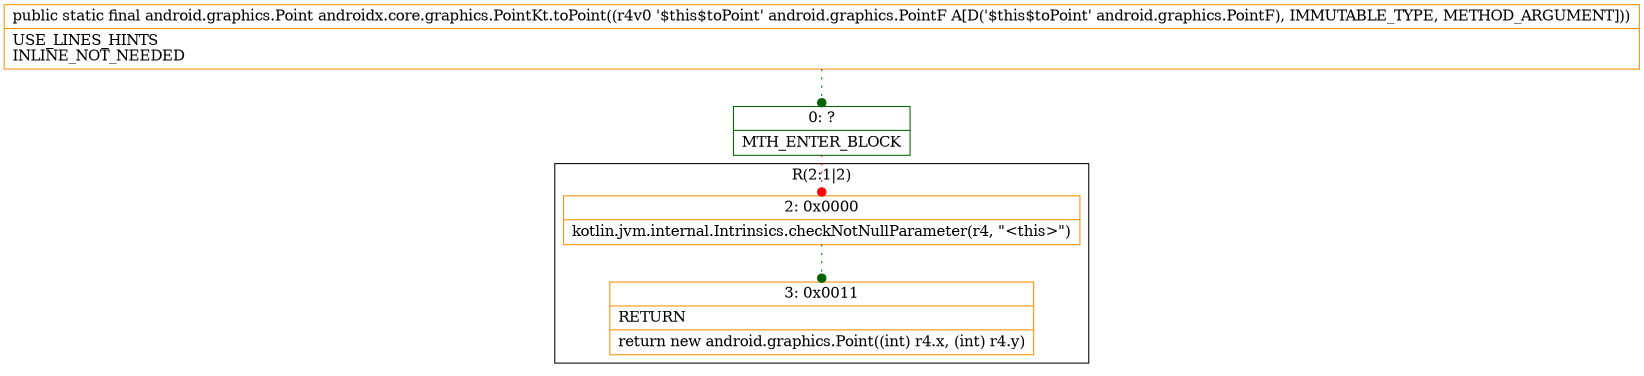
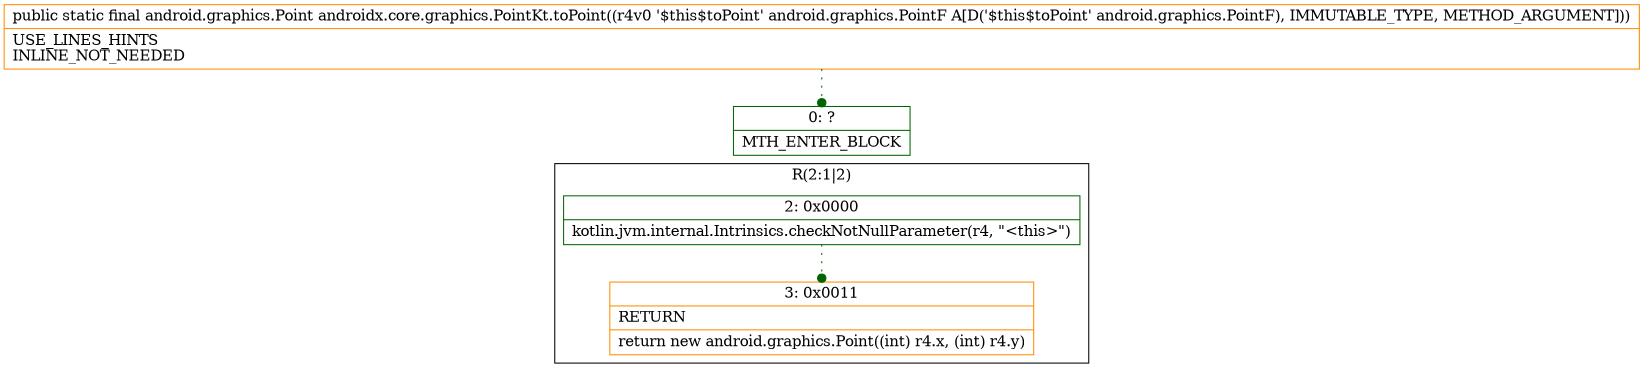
edge "0: ?" -> "2: 0x0000": removed
node "2: 0x0000": color darkorange -> darkgreen
